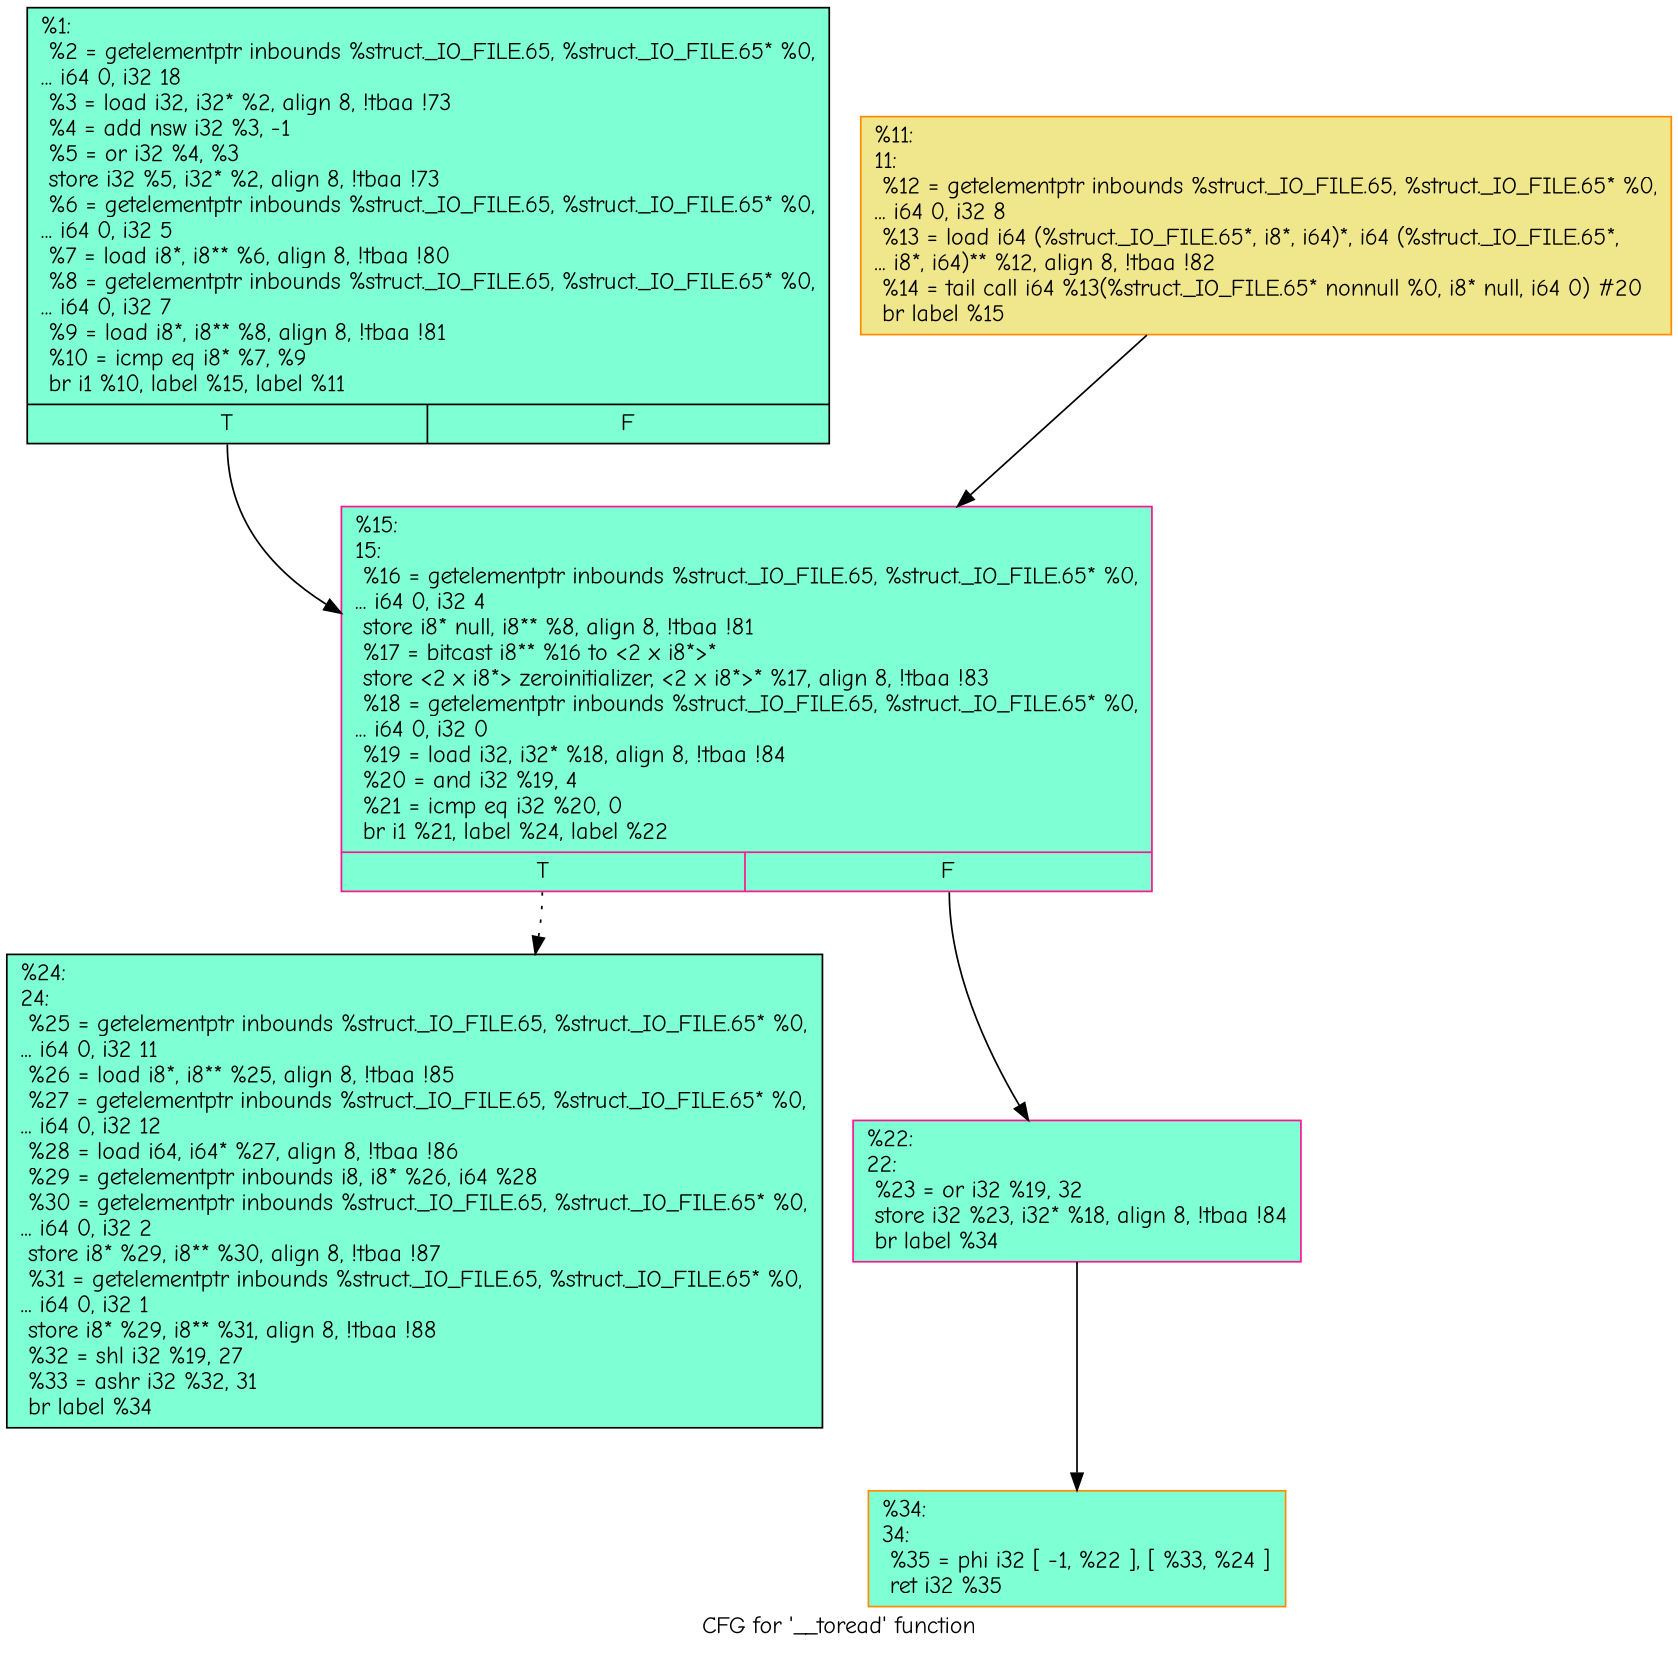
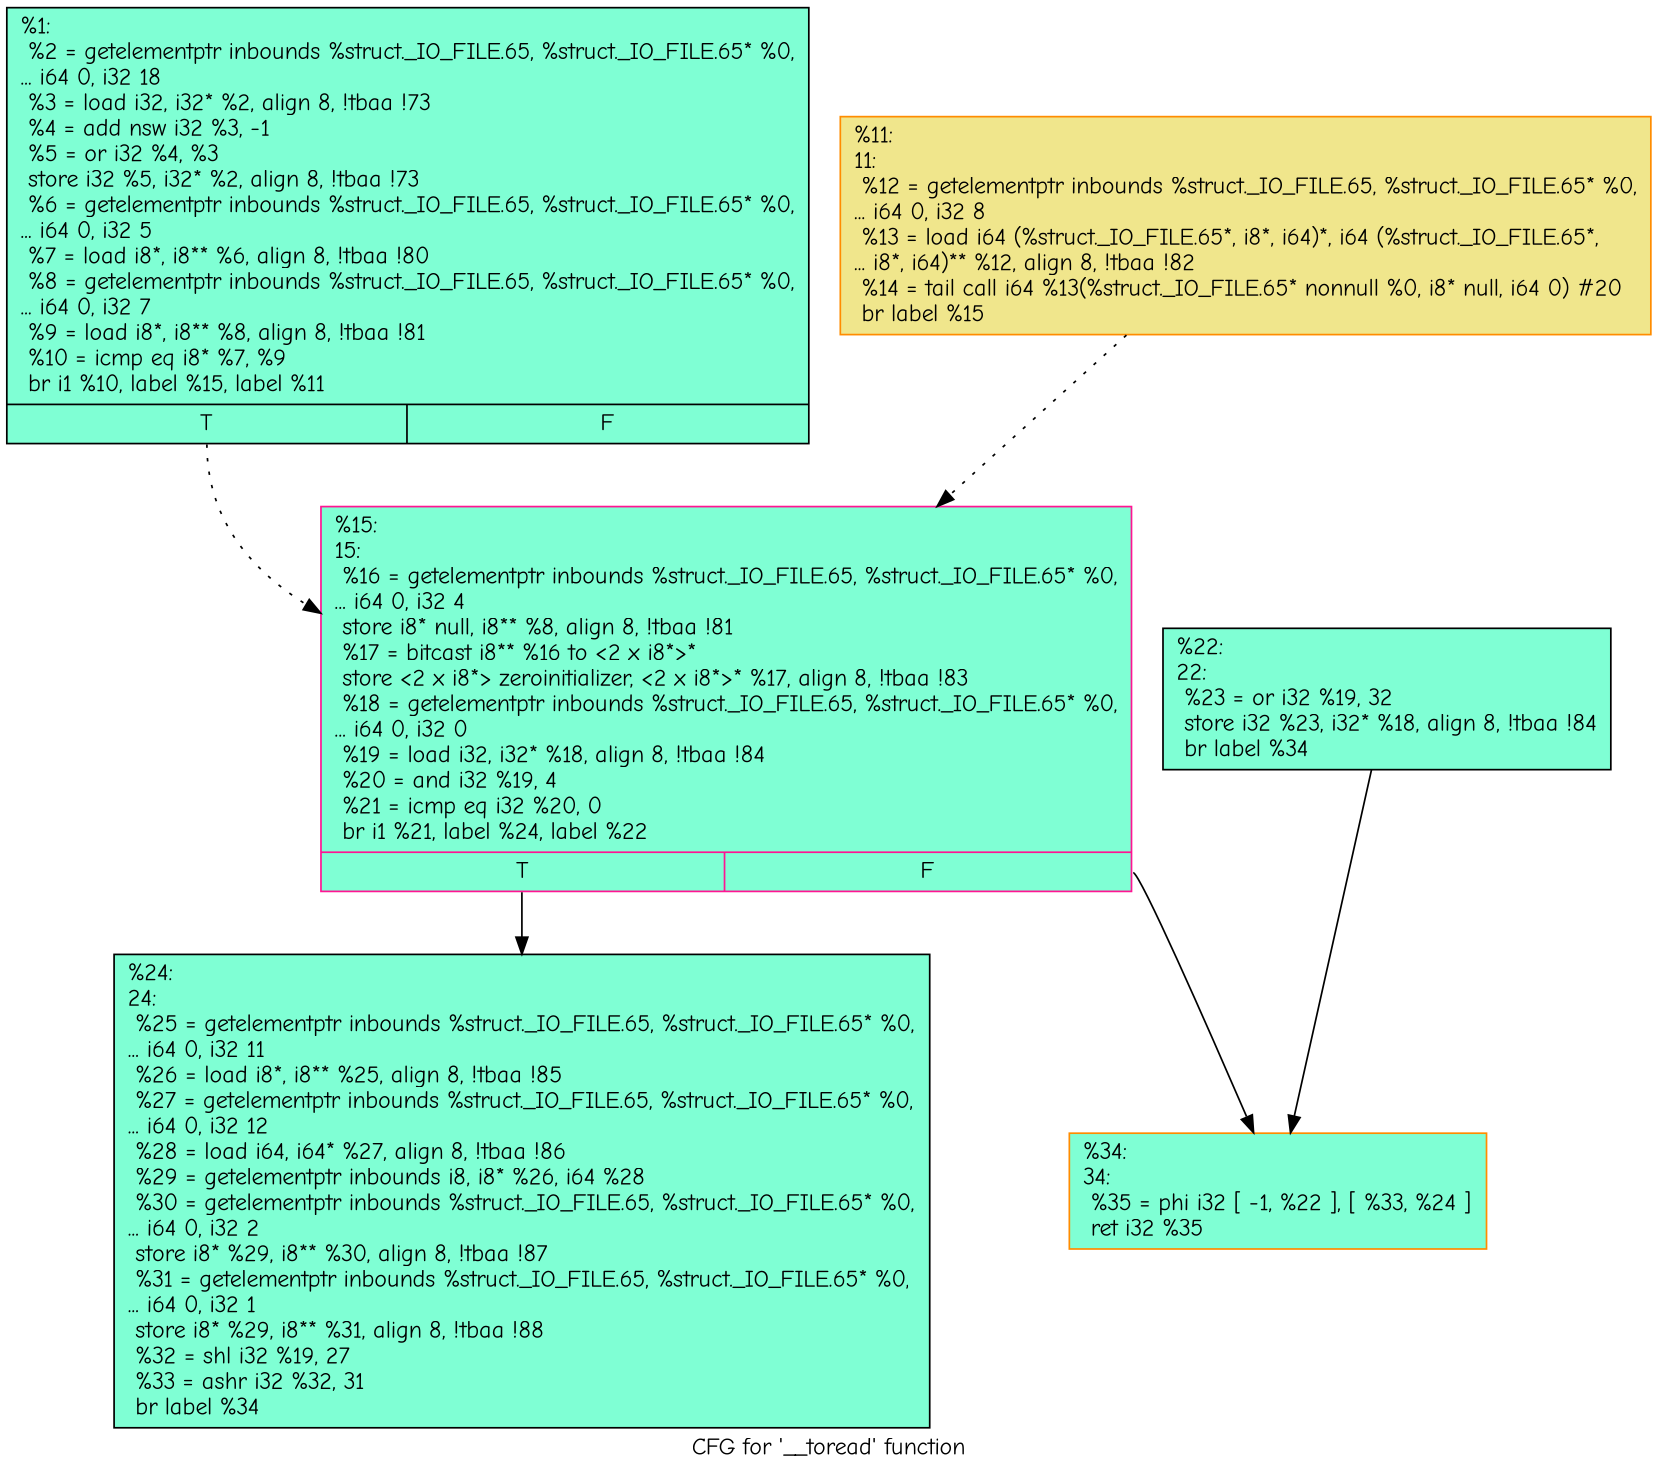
edge "%11:" -> "%15:": style solid -> dotted
edge "%1:" -> "%15:": style solid -> dotted
edge "%15:" -> "%24:": style dotted -> solid
edge "%15:" -> "%22:": now "%15:" -> "%34:"
node "%22:": color deeppink -> black
